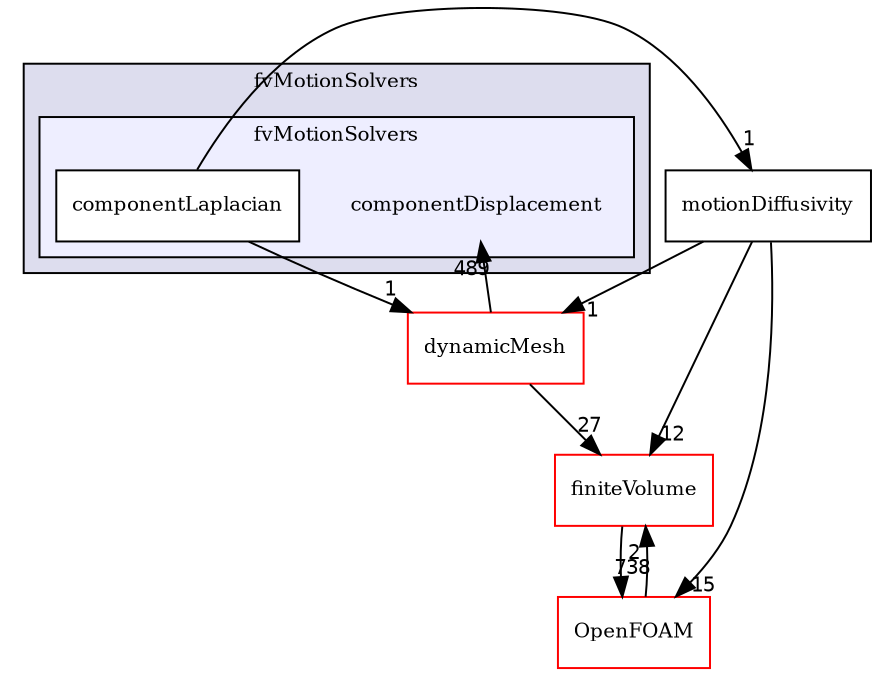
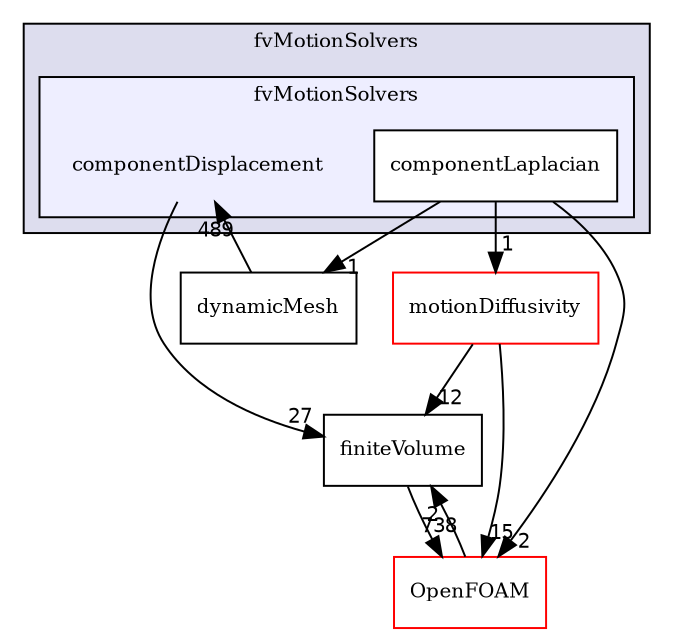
node "motionDiffusivity": color black -> red
edge "motionDiffusivity" -> "dynamicMesh": removed
node "dynamicMesh": color red -> black
edge "componentLaplacian" -> "OpenFOAM": added
edge "dynamicMesh" -> "finiteVolume": now "componentDisplacement" -> "finiteVolume"
node "finiteVolume": color red -> black
